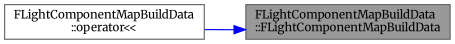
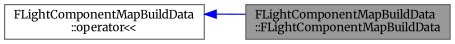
edge "FLightComponentMapBuildData ::operator<<" -> "FLightComponentMapBuildData ::FLightComponentMapBuildData": reversed
